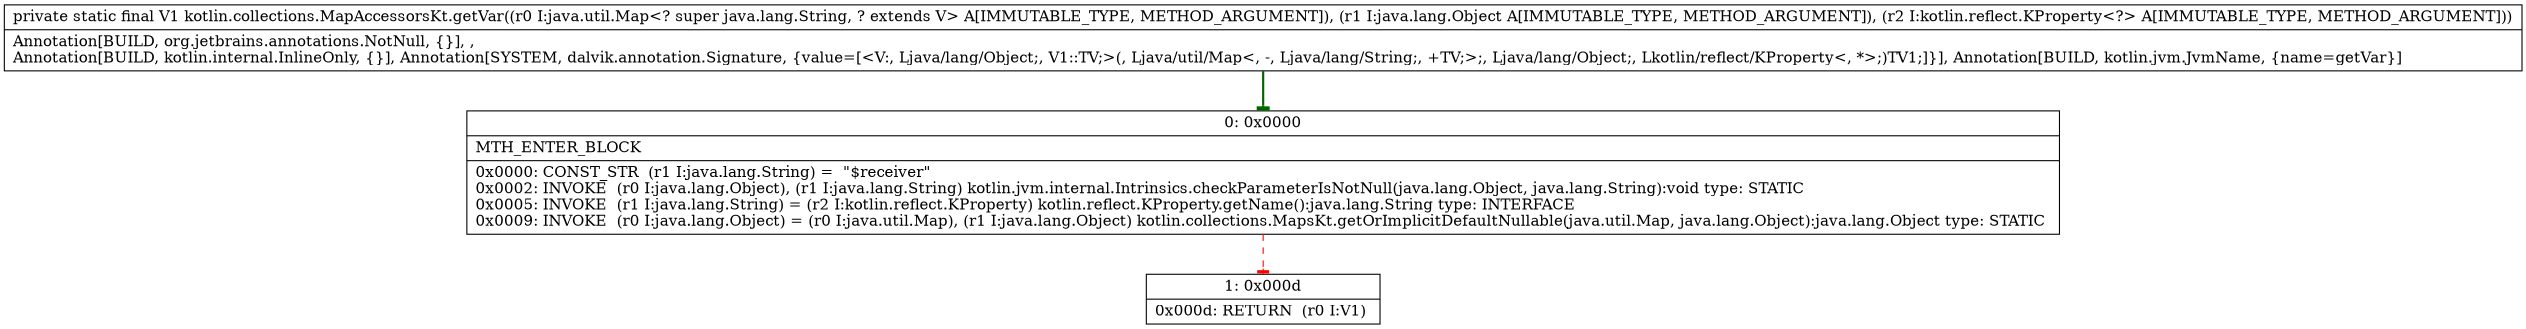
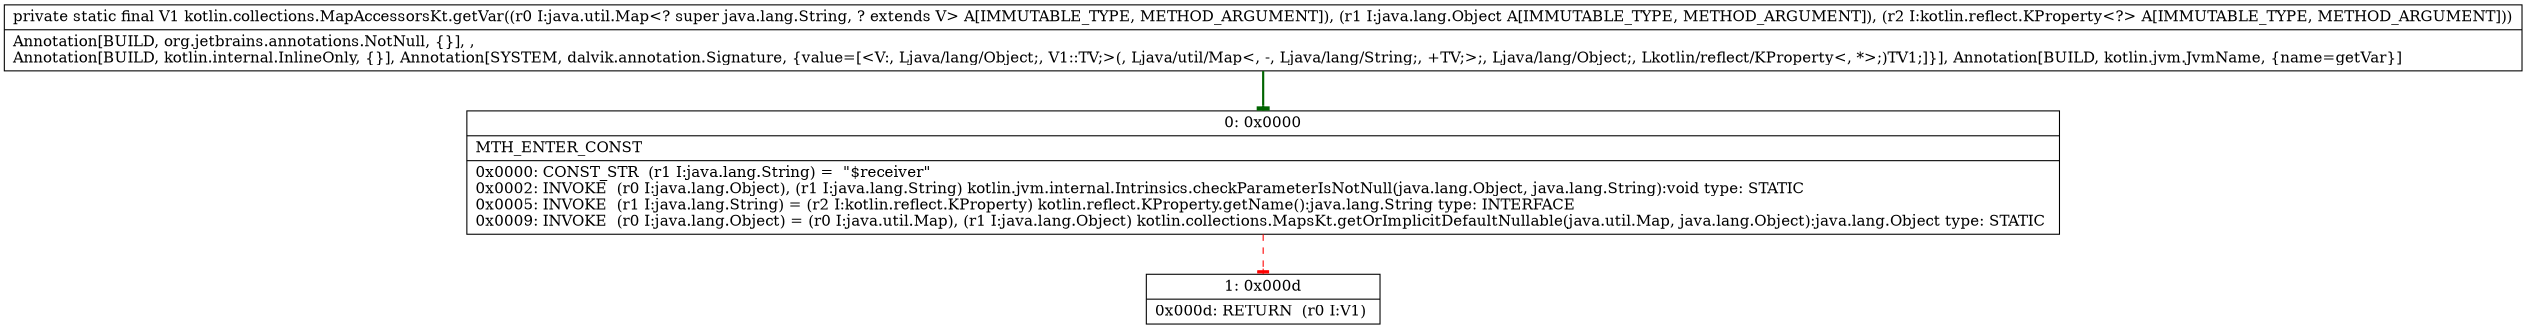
node "0: 0x0000": text "MTH_ENTER_BLOCK" -> "MTH_ENTER_CONST"
